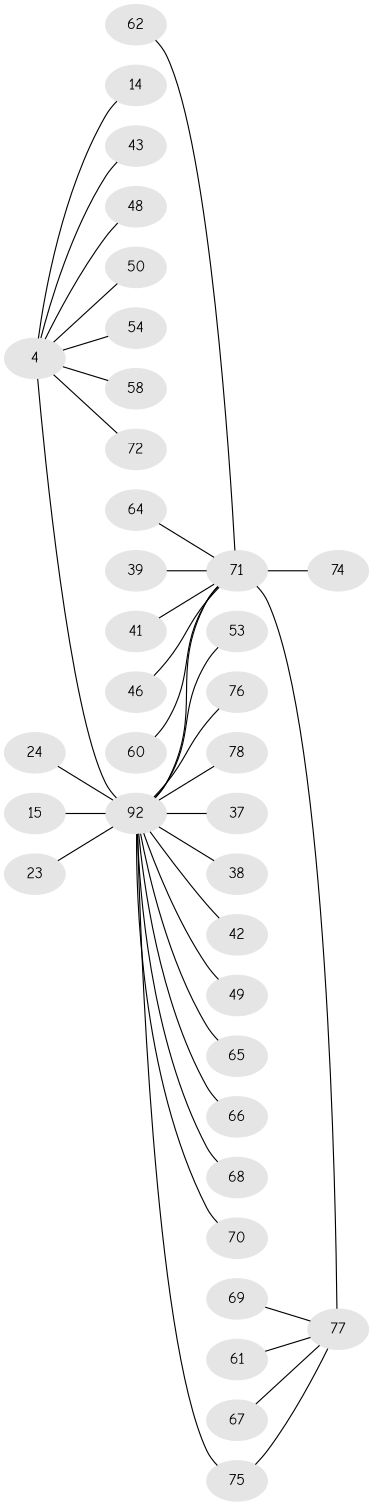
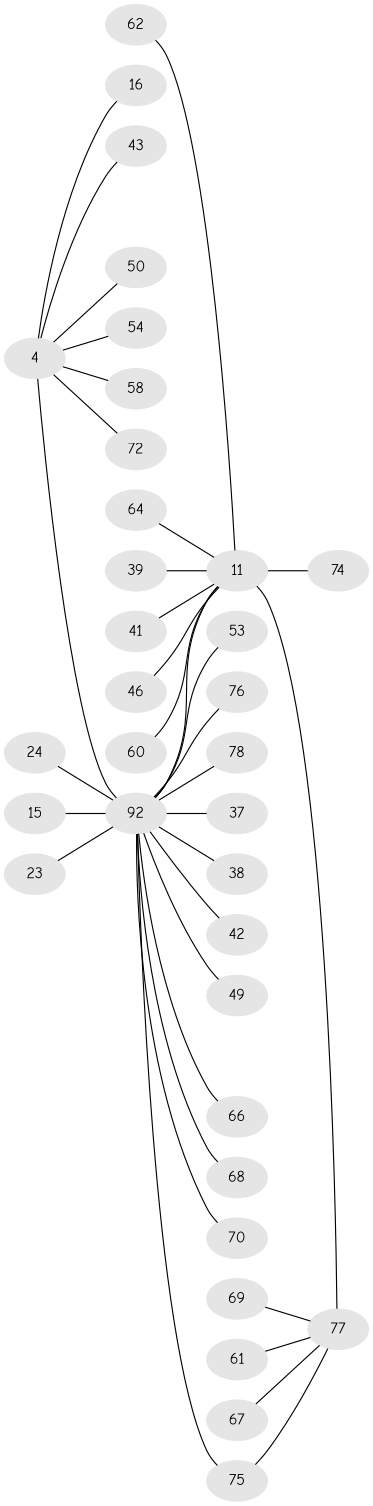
node "14": label "14" -> "16"
node "48": removed
node "71": label "71" -> "11"
node "65": removed
